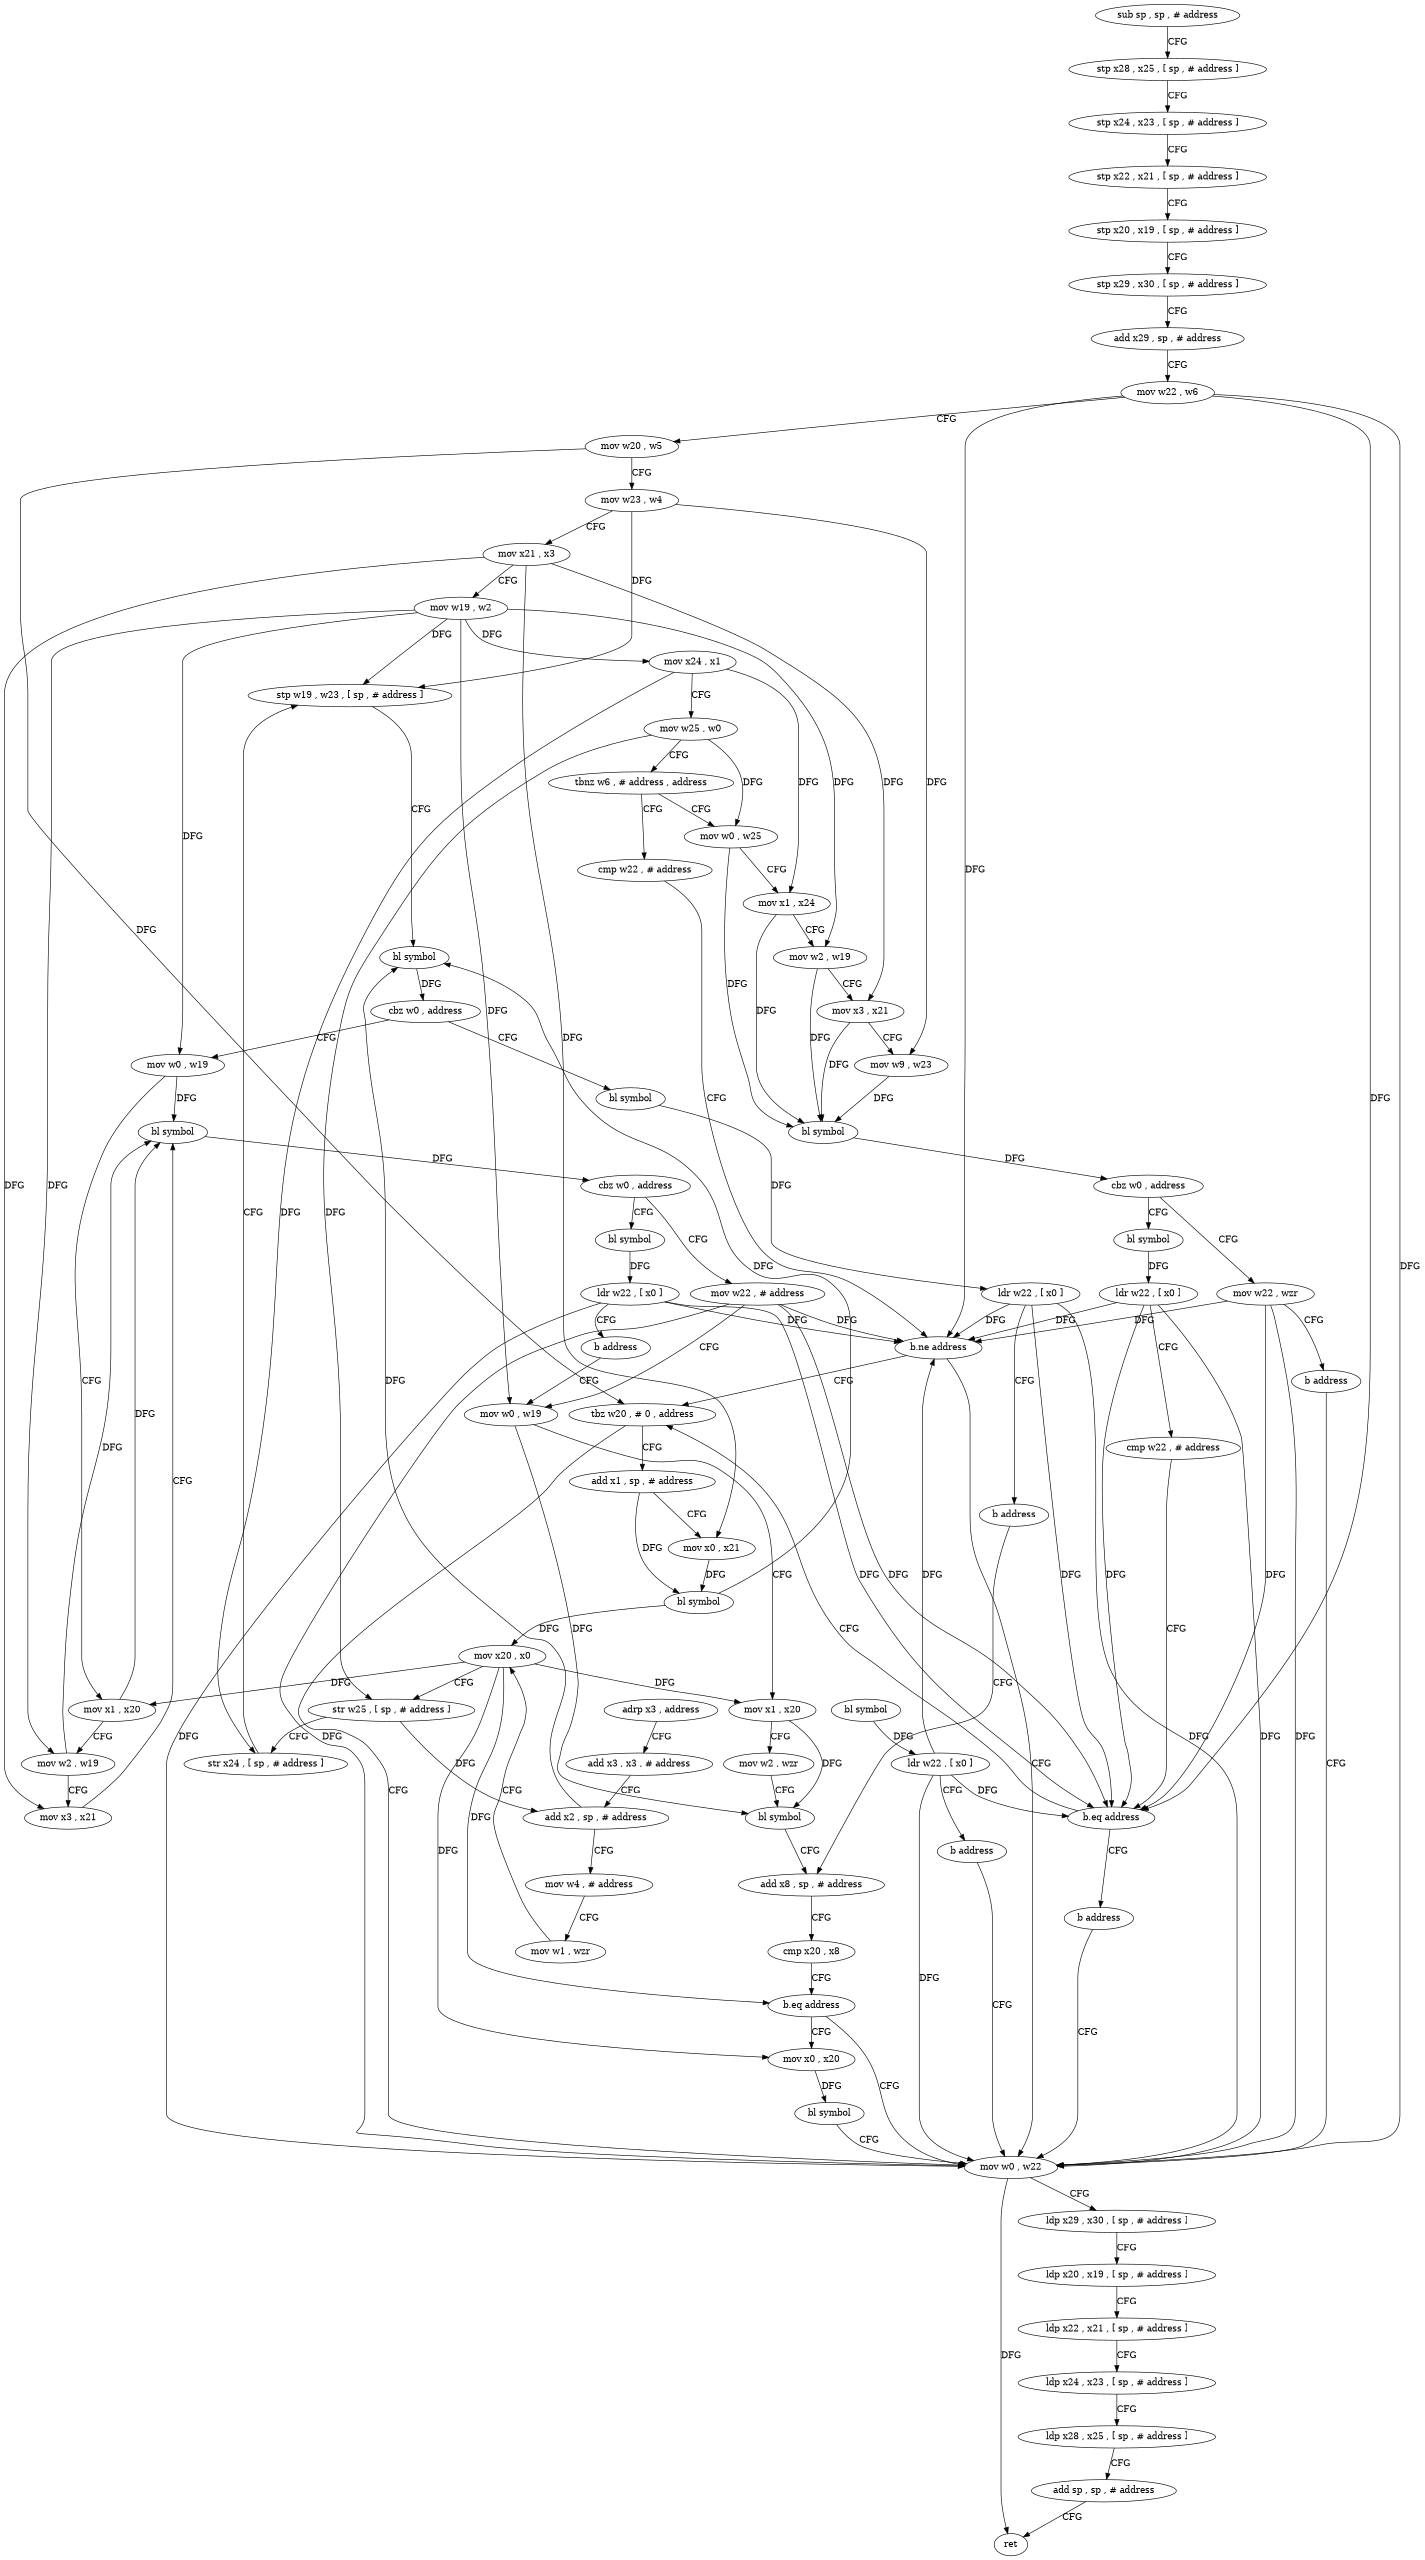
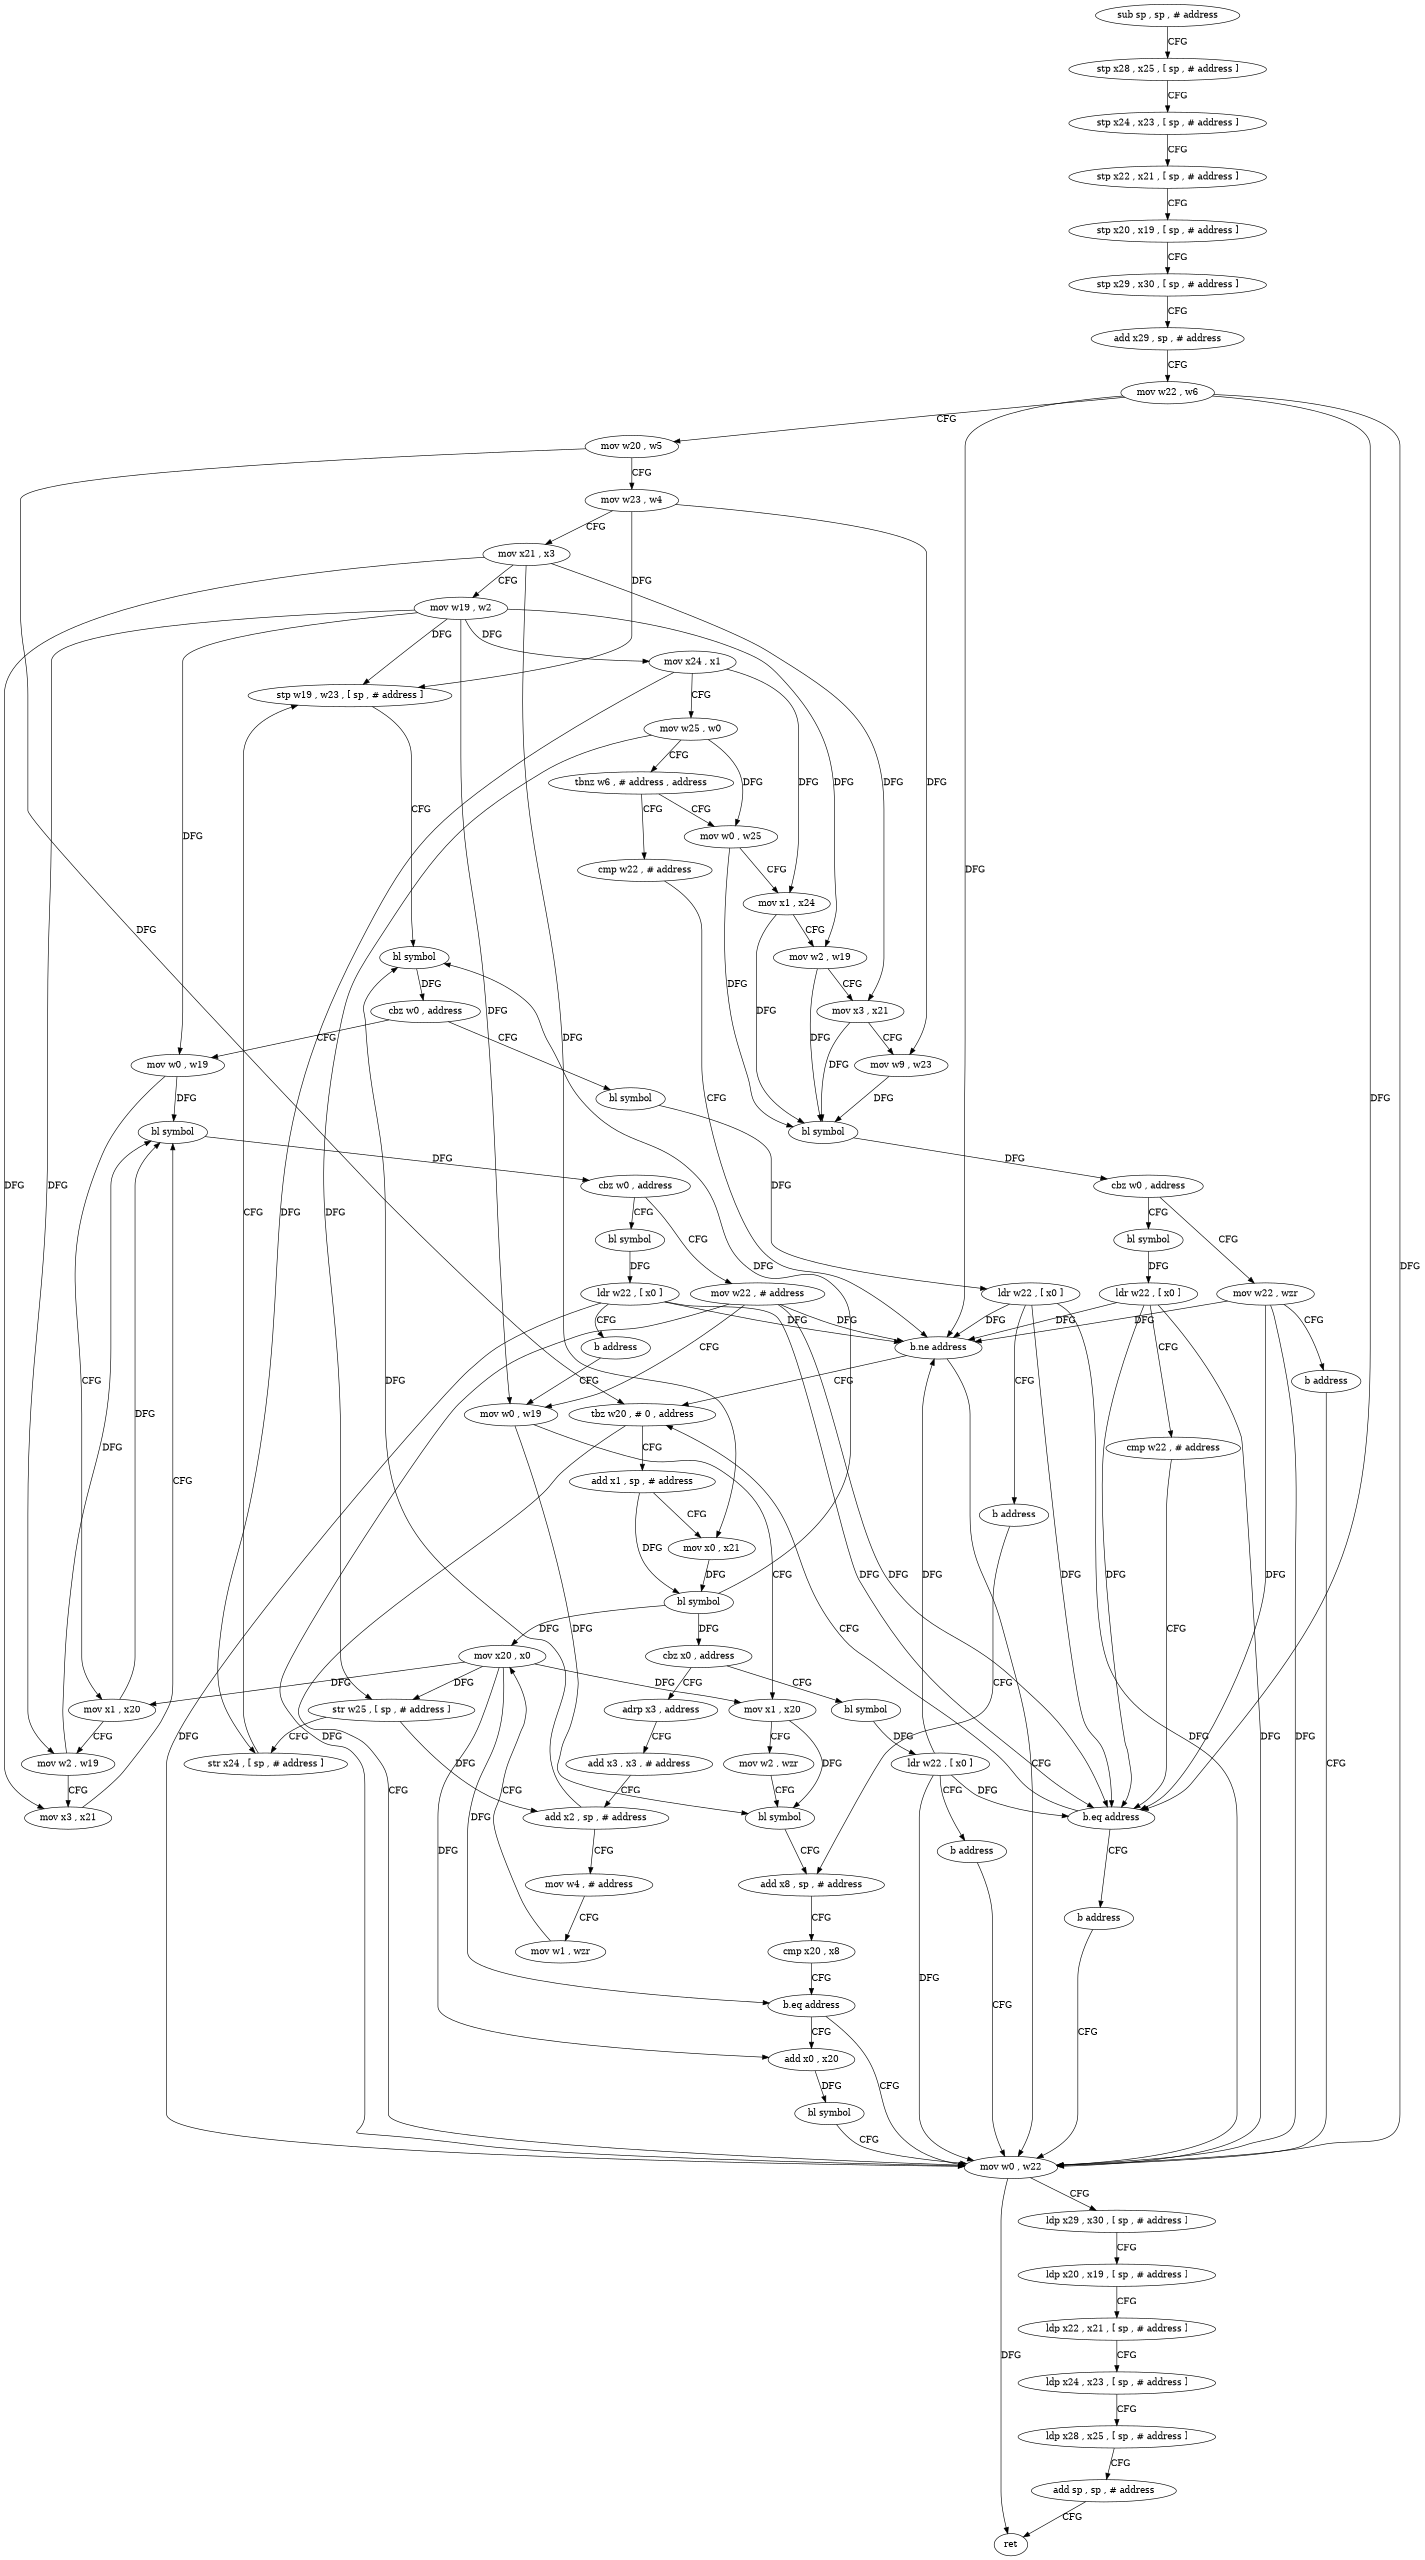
node "cbz x0 , address": added
edge "mov x20 , x0" -> "str w25 , [ sp , # address ]": label "CFG" -> "DFG"
node "mov x0 , x20": label "mov x0 , x20" -> "add x0 , x20"
